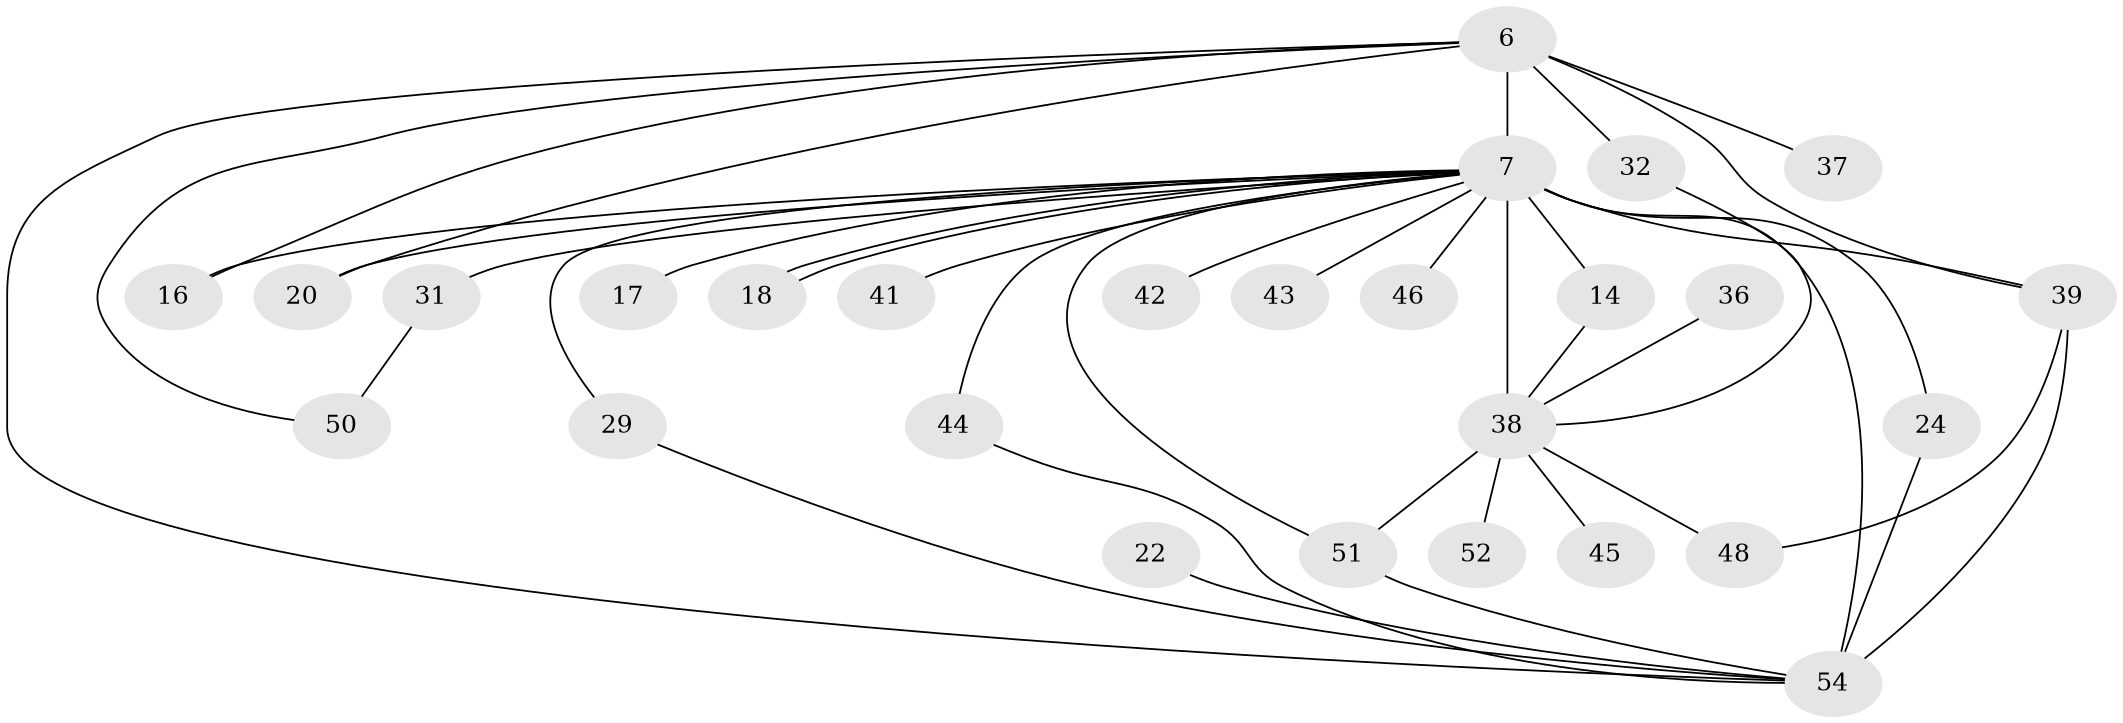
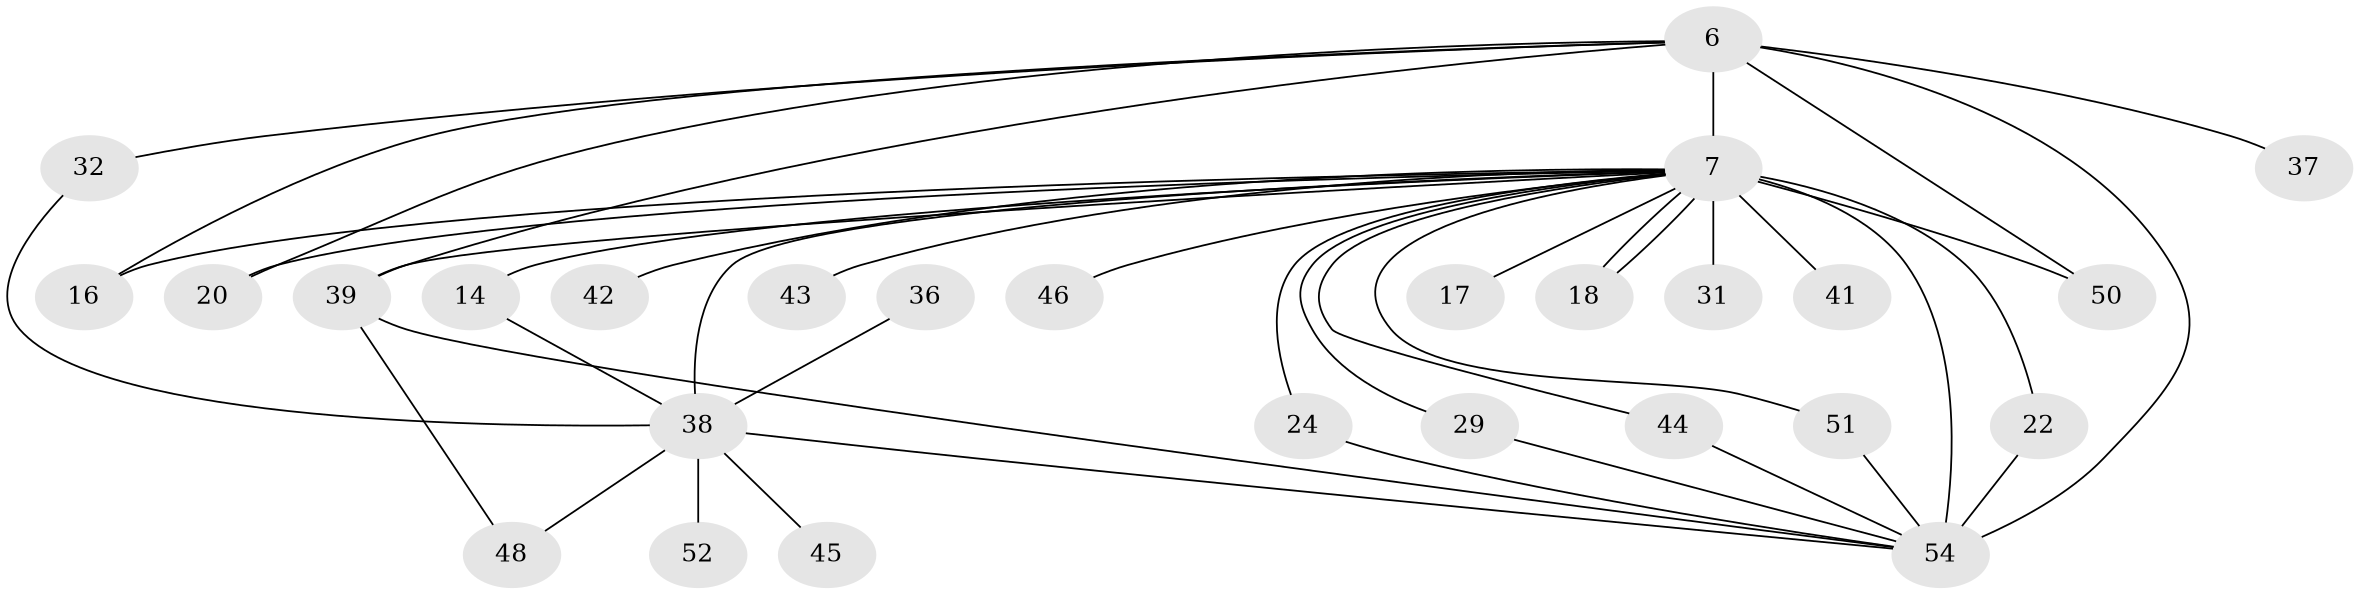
edge "7" -- "22": added
edge "31" -- "50": now "7" -- "50"
edge "38" -- "51": now "38" -- "54"
